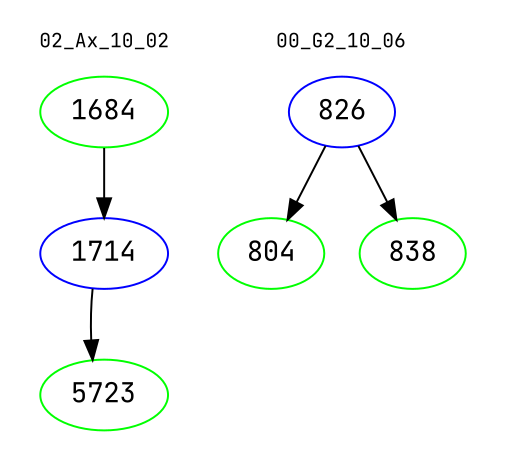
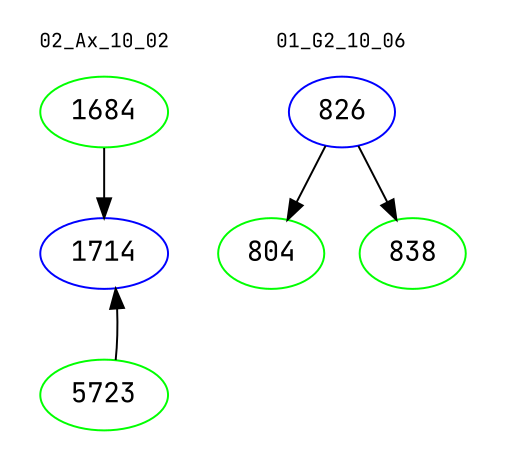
cluster "00_G2_10_06": label "00_G2_10_06" -> "01_G2_10_06"
edge "1714" -> "5723": reversed
